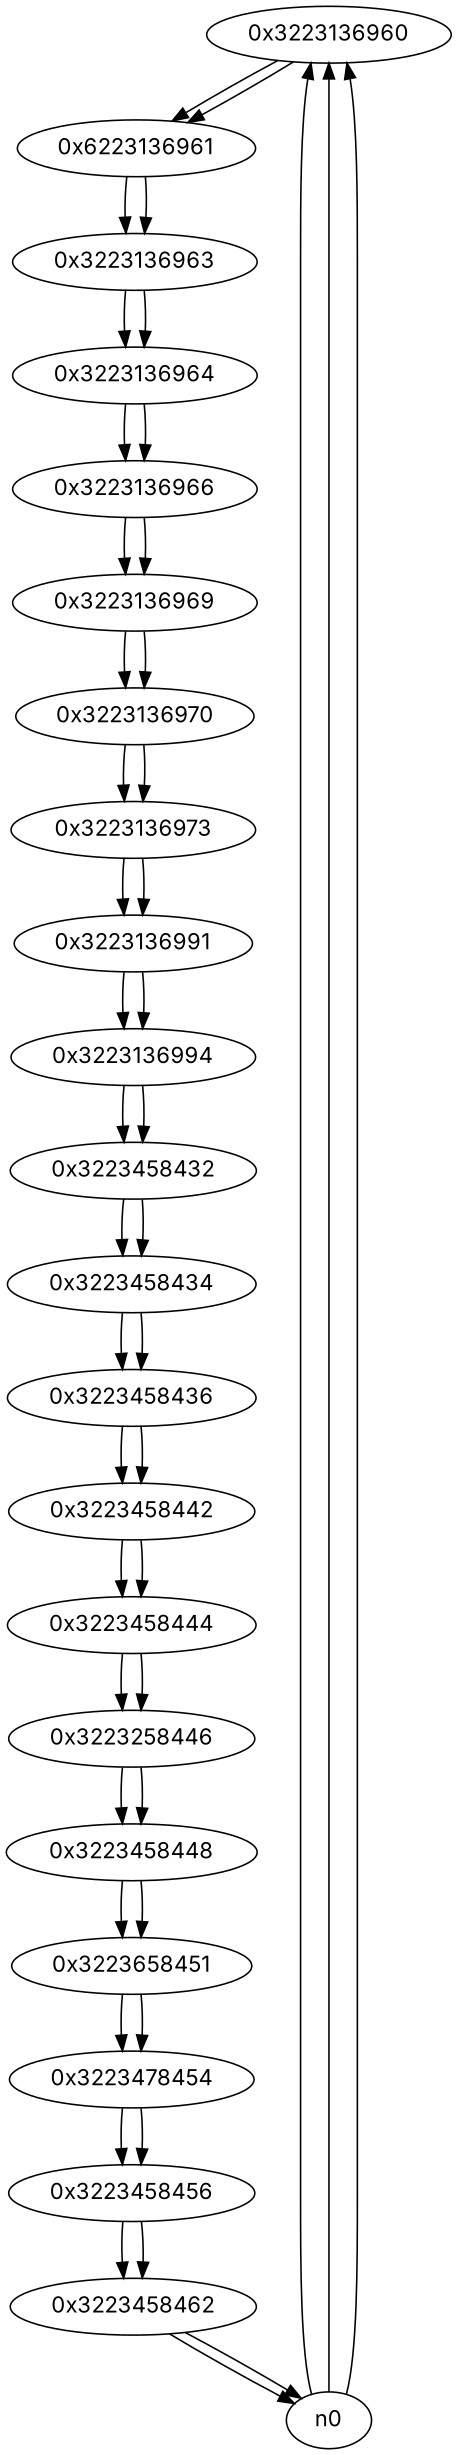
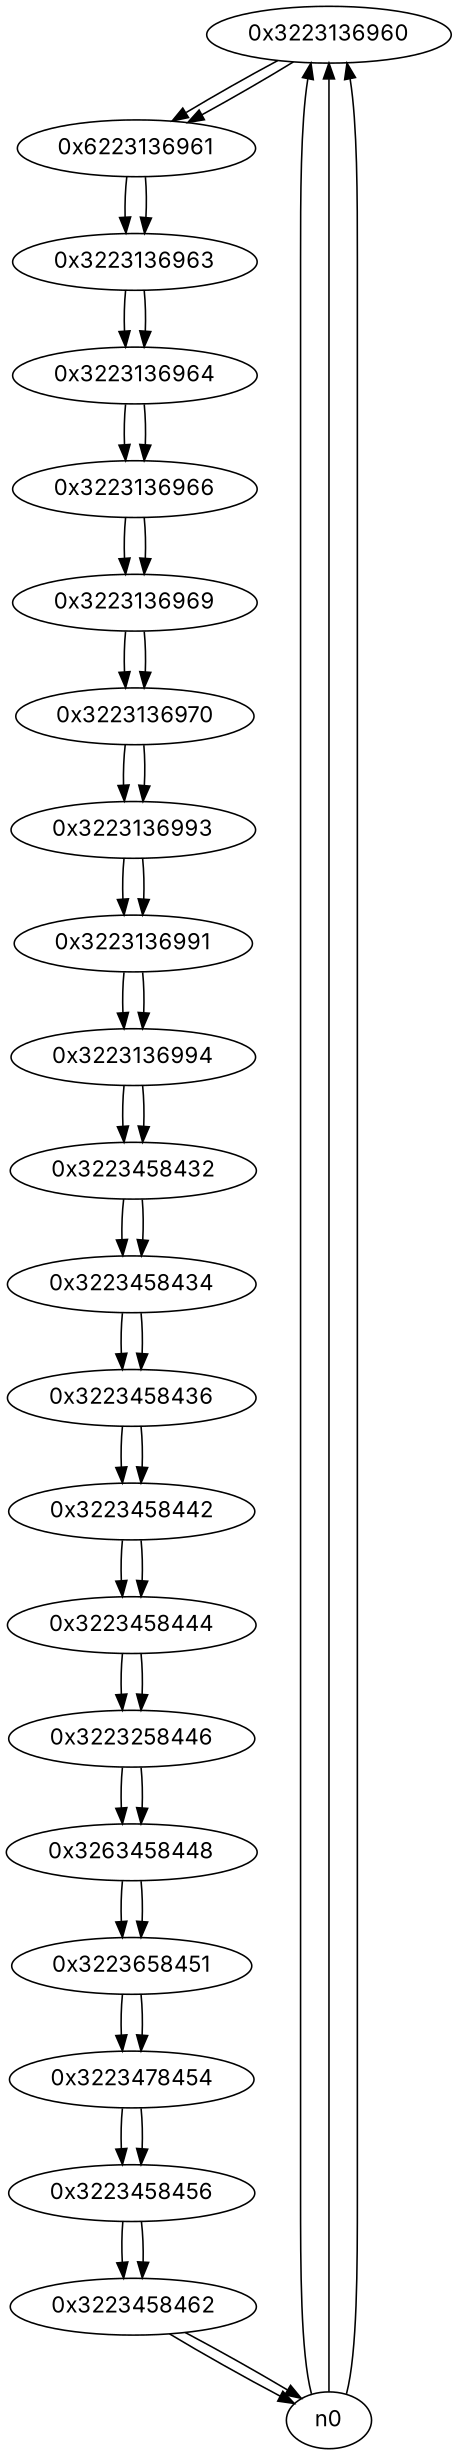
node "0x3223136973": label "0x3223136973" -> "0x3223136993"
node "0x3223458448": label "0x3223458448" -> "0x3263458448"
